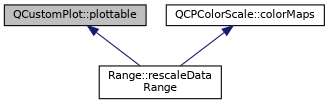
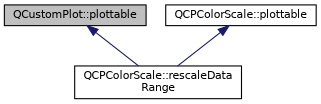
node "QCPColorScale::colorMaps": label "QCPColorScale::colorMaps" -> "QCPColorScale::plottable"
node "Range::rescaleData Range": label "Range::rescaleData Range" -> "QCPColorScale::rescaleData Range"
